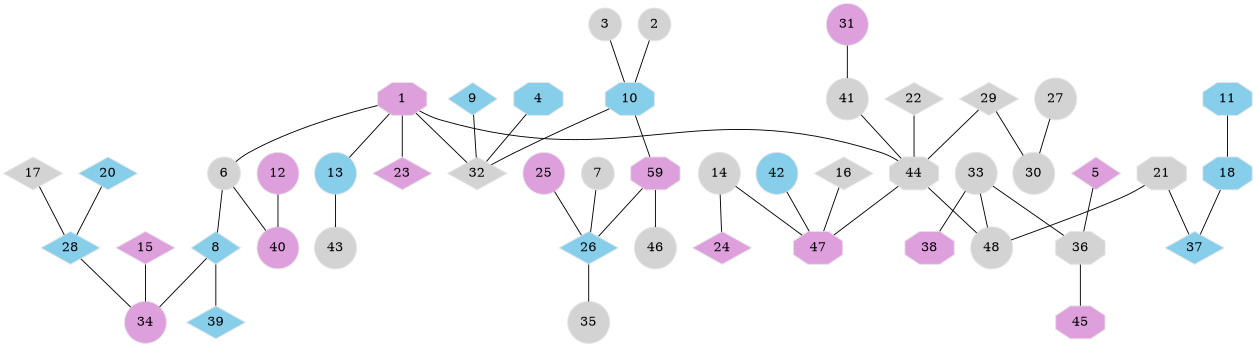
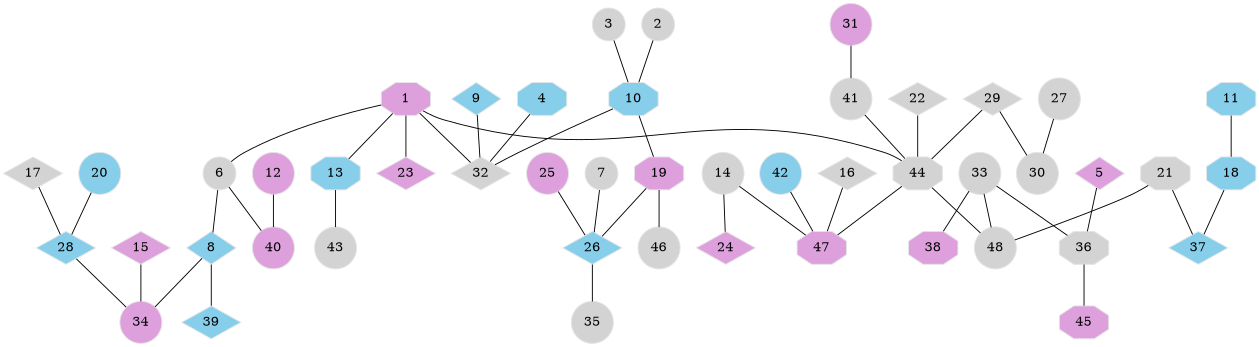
node "20": shape diamond -> circle
node "13": shape circle -> octagon
node "59": label "59" -> "19"
